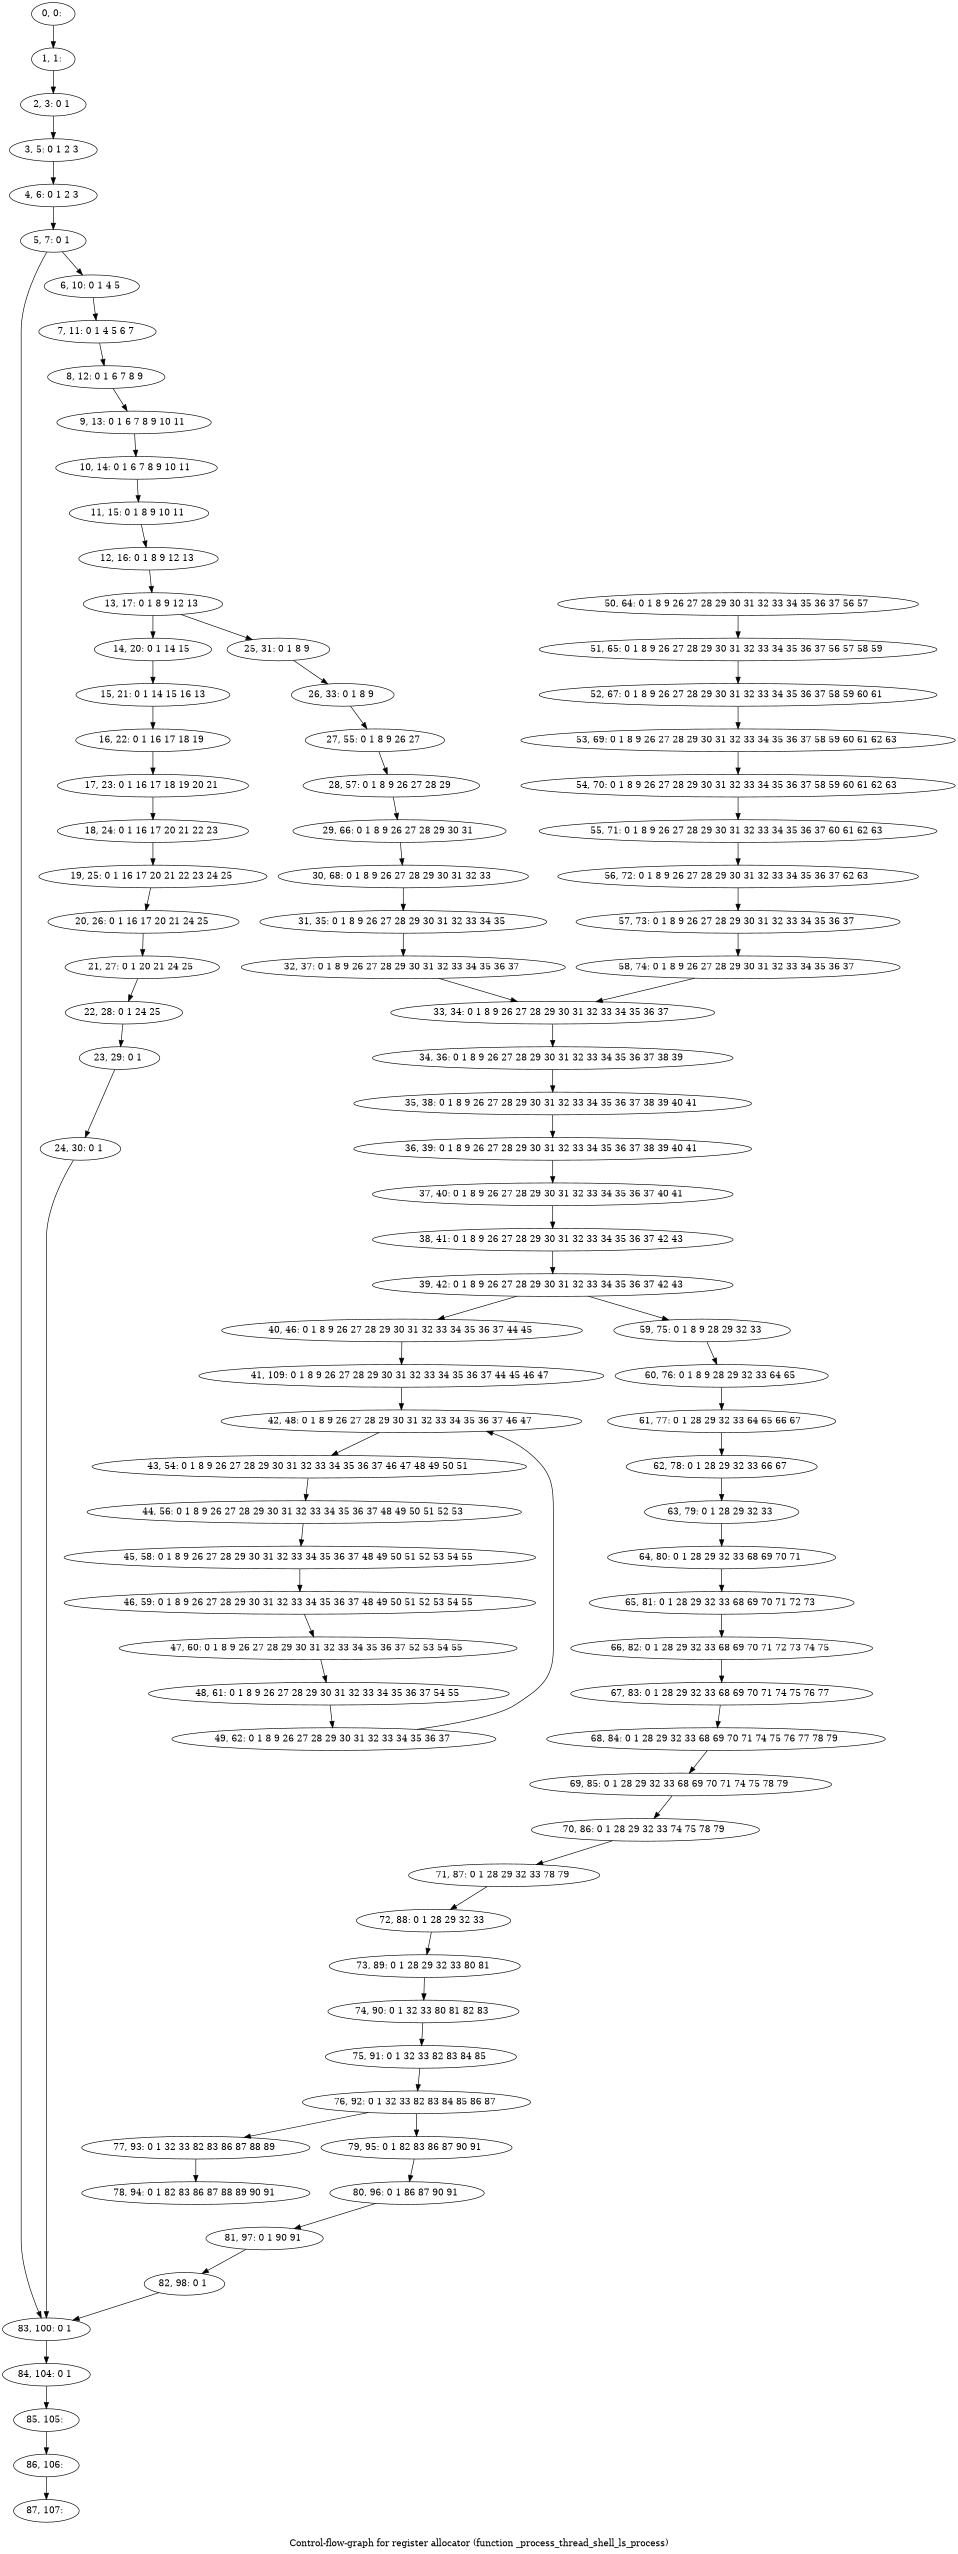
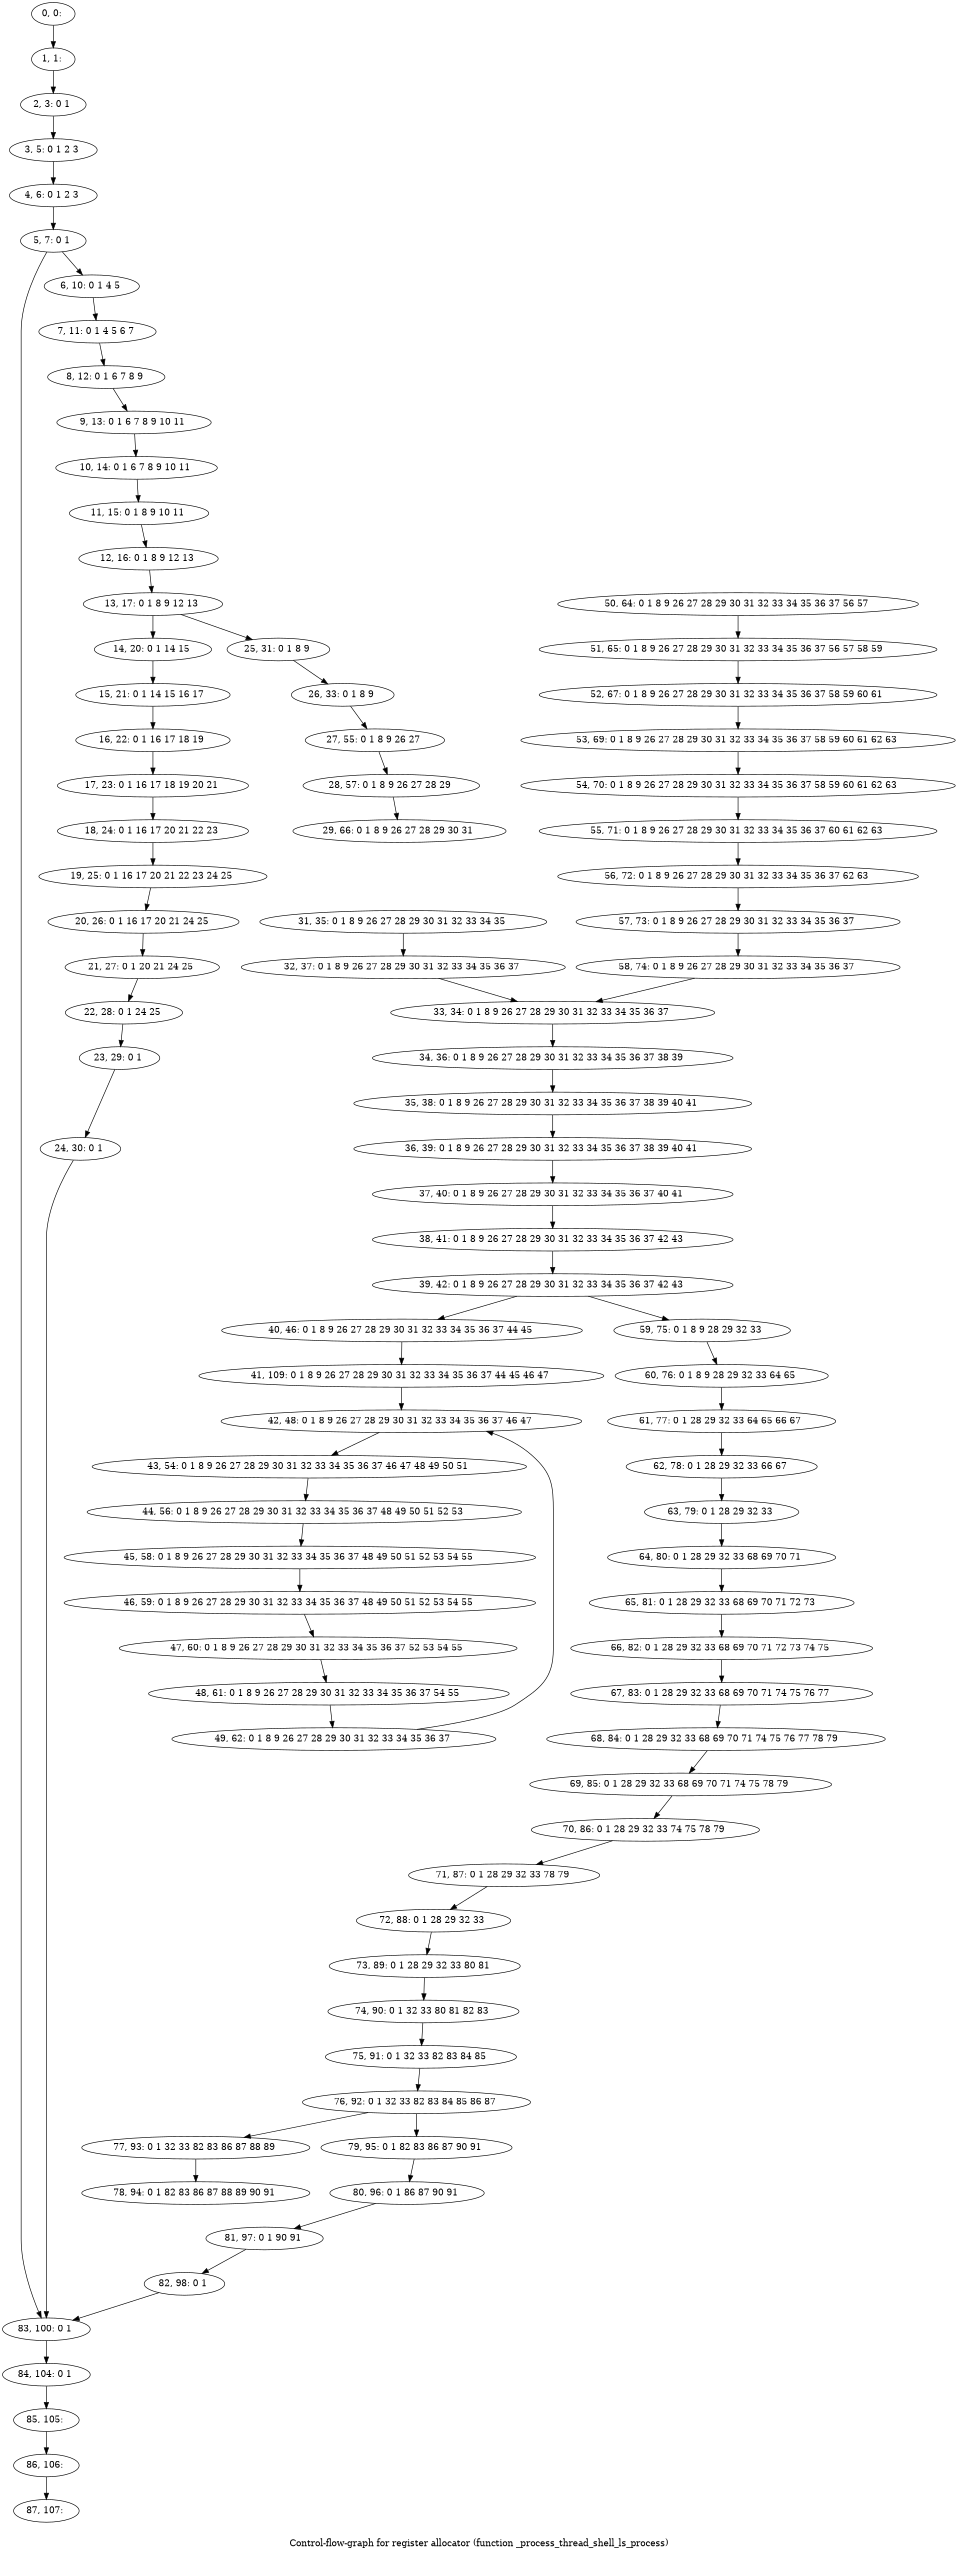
node "15, 21: 0 1 14 15 16 13": label "15, 21: 0 1 14 15 16 13" -> "15, 21: 0 1 14 15 16 17"
node "30, 68: 0 1 8 9 26 27 28 29 30 31 32 33": removed
